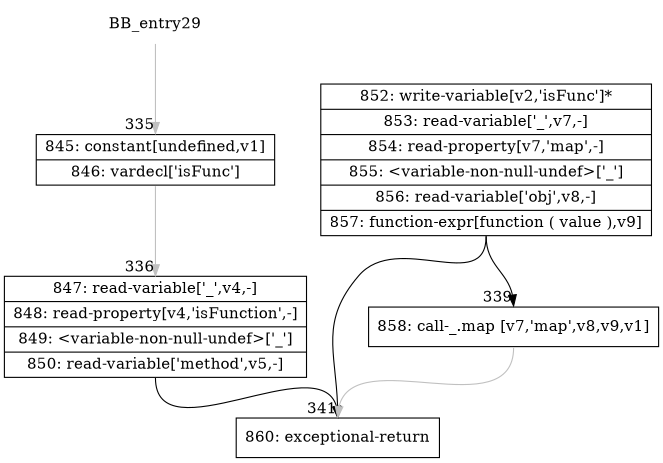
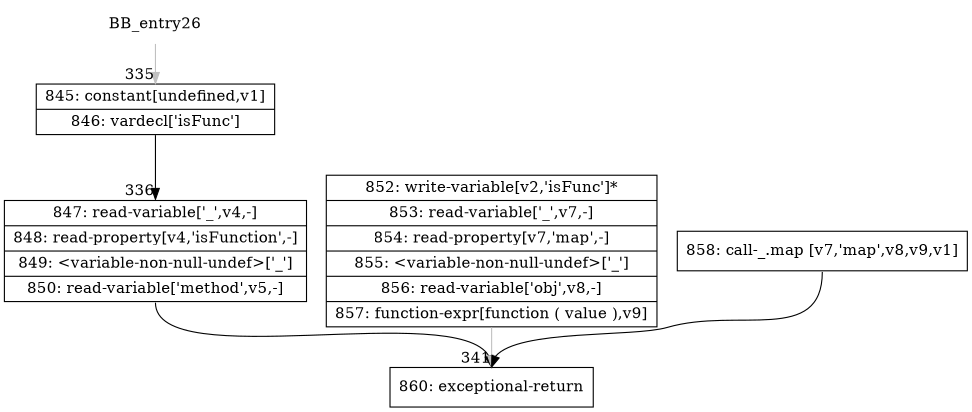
node "BB_entry29": label "BB_entry29" -> "BB_entry26"
edge "845: constant[undefined,v1]" -> "847: read-variable['_',v4,-]": color gray -> black
edge "852: write-variable[v2,'isFunc']*" -> "858: call-_.map [v7,'map',v8,v9,v1]": removed
edge "852: write-variable[v2,'isFunc']*" -> "860: exceptional-return": color black -> gray
edge "858: call-_.map [v7,'map',v8,v9,v1]" -> "860: exceptional-return": color gray -> black
